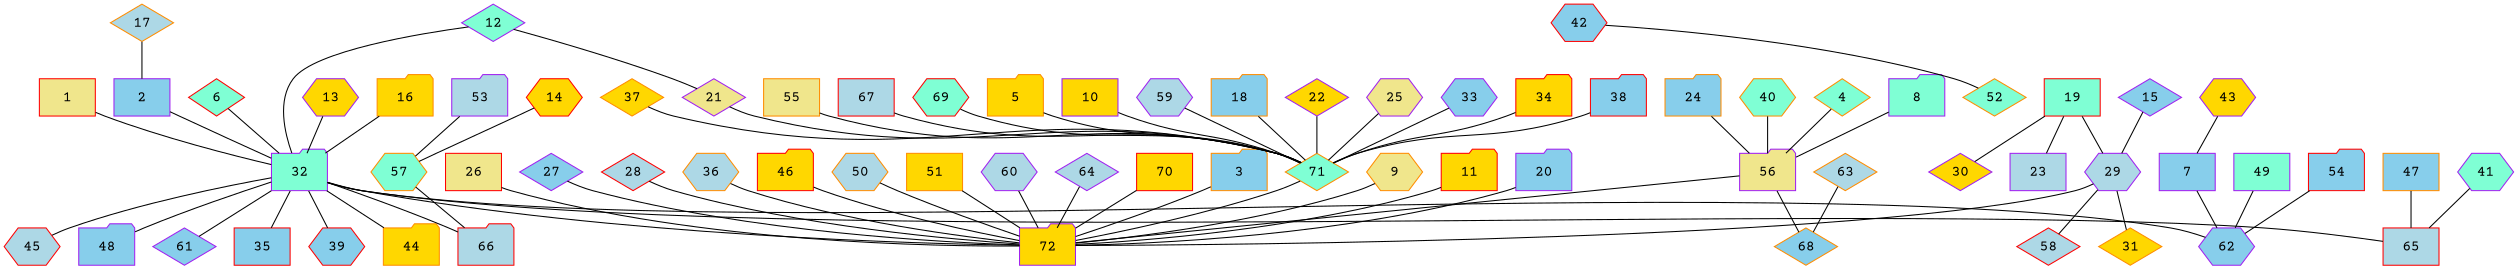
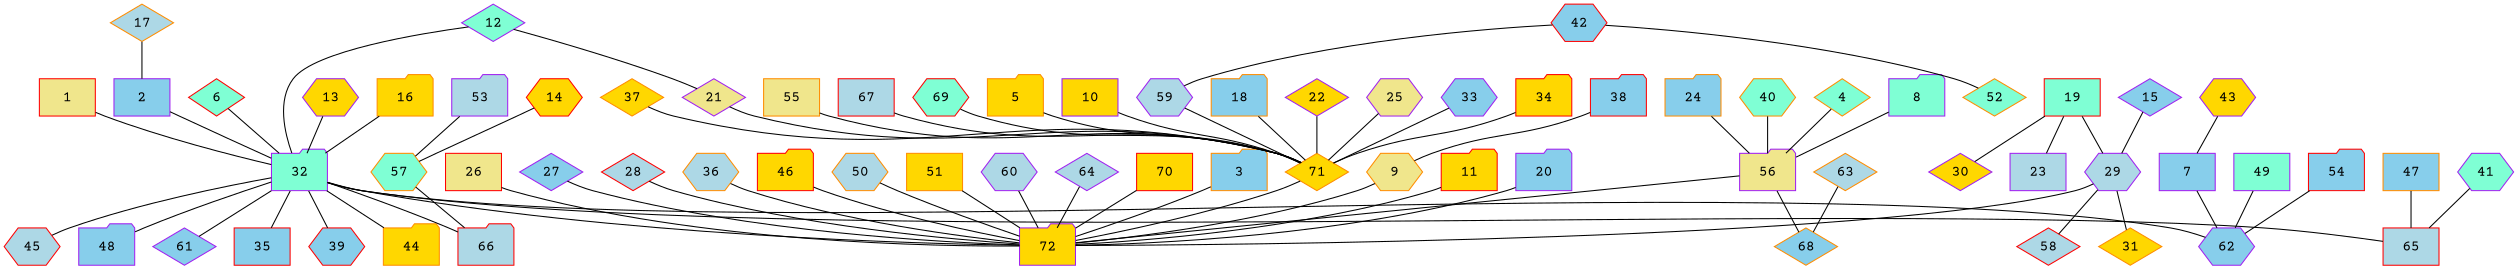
edge "42" -- "59": added
edge "38" -- "71": now "38" -- "9"
node "71": fillcolor aquamarine -> gold
